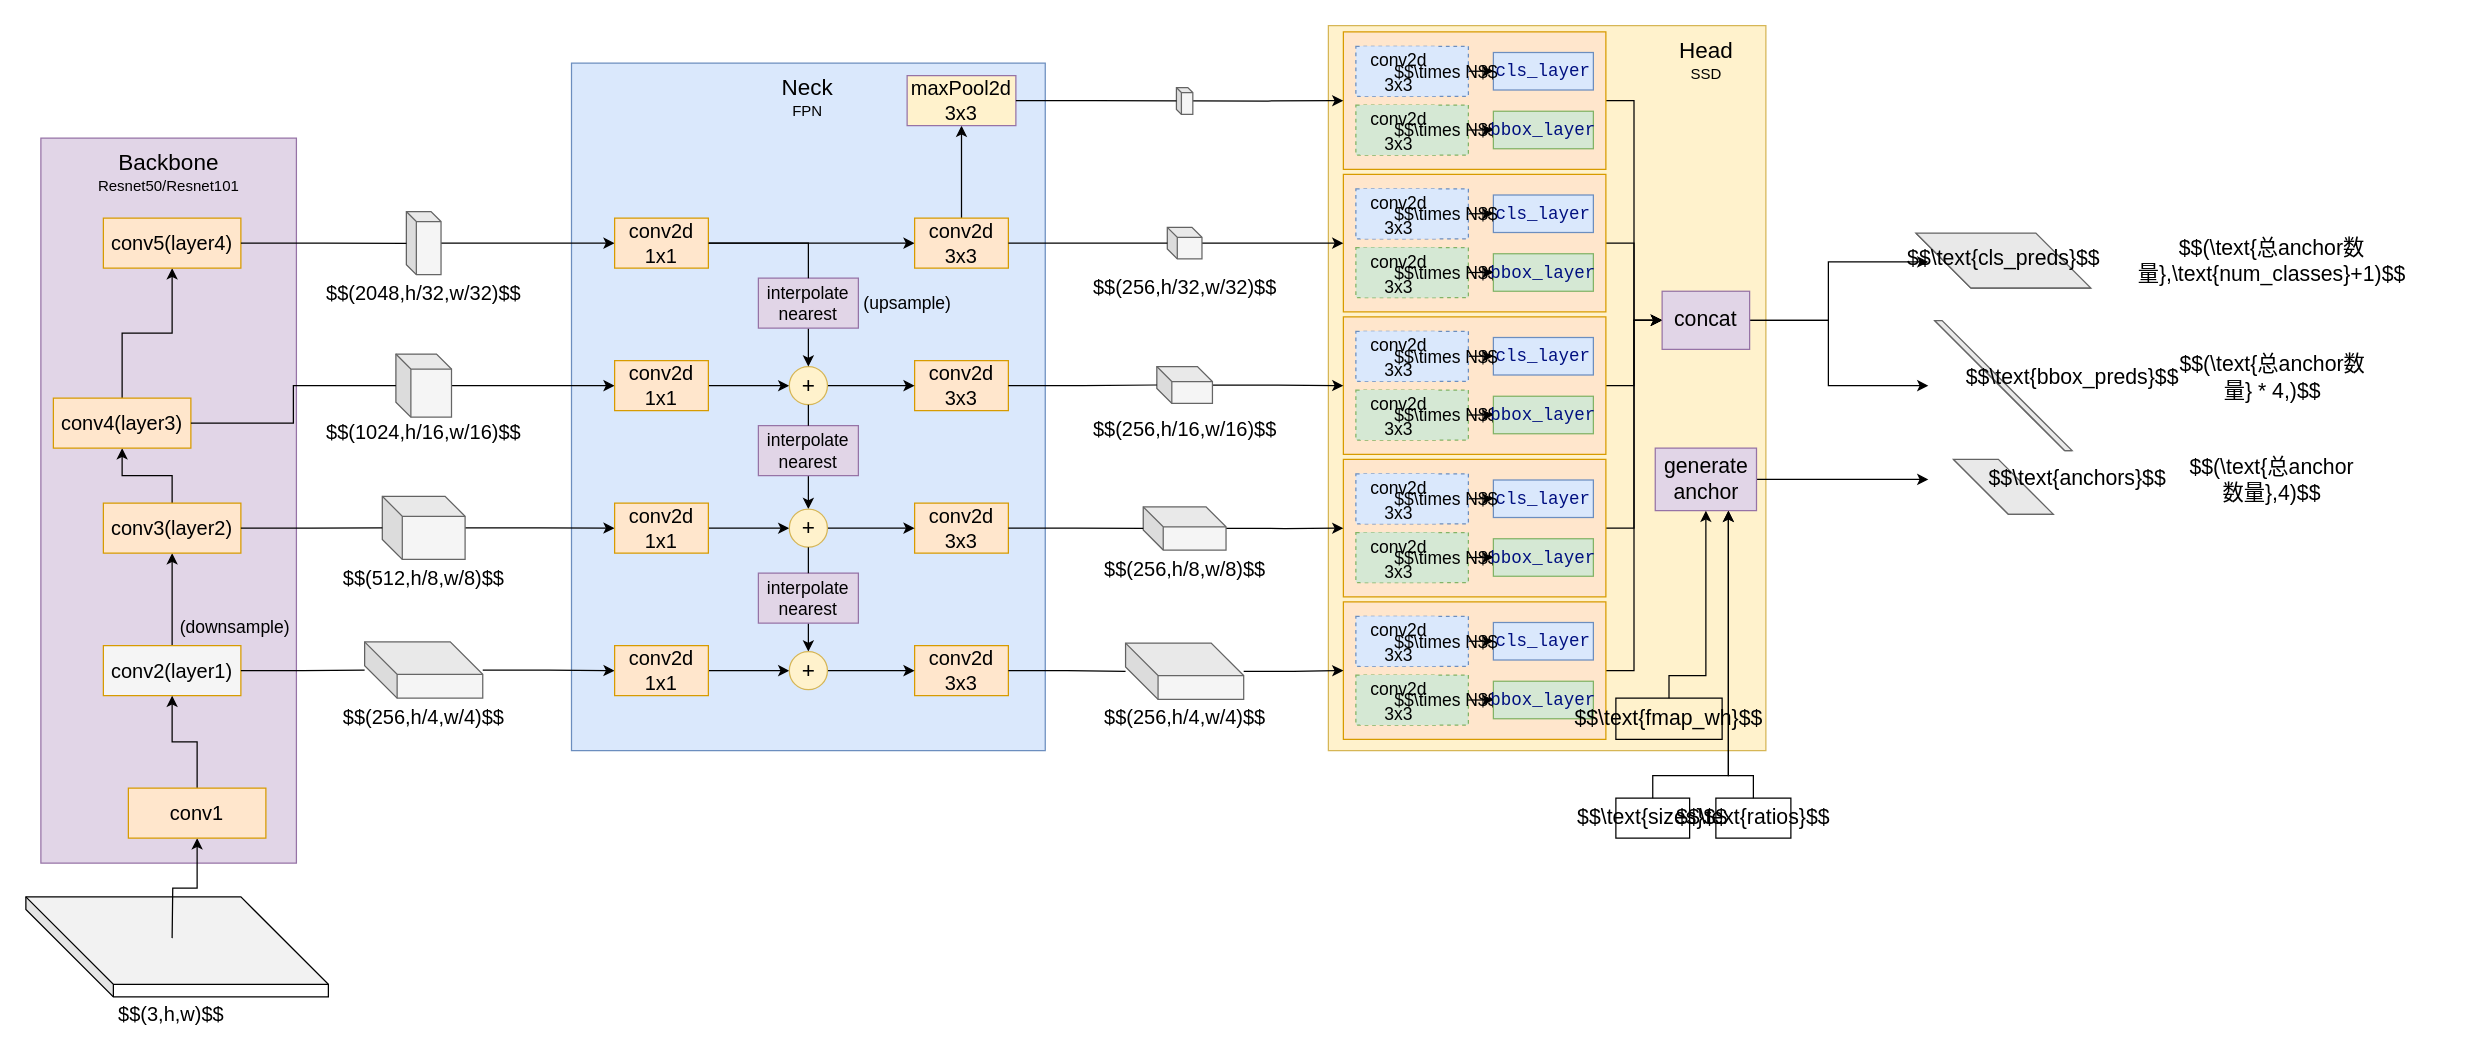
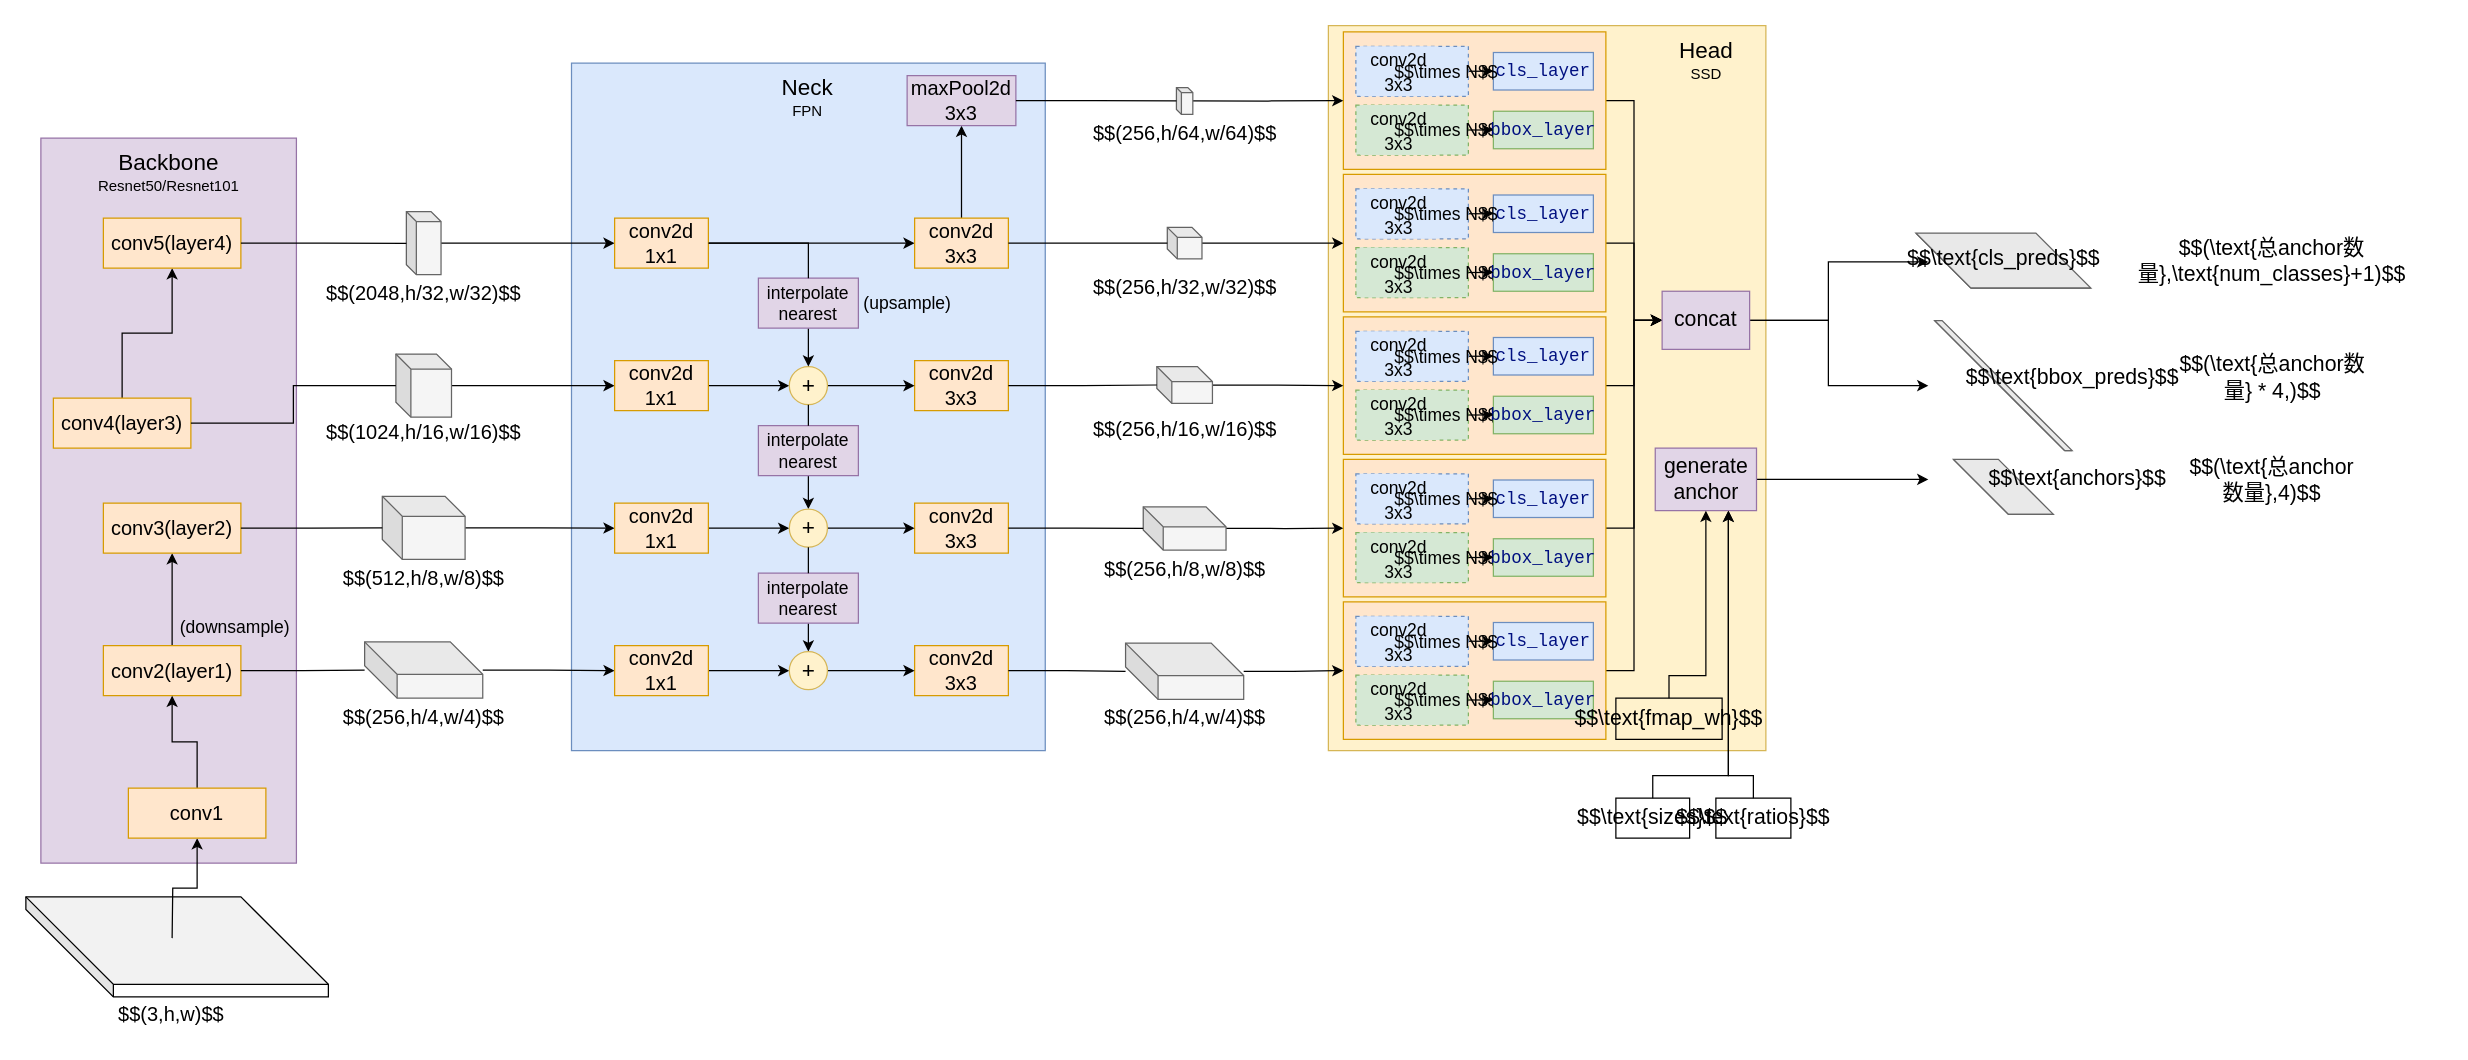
node "maxPool2d 3x3": fillcolor #fff2cc -> #e1d5e7
node "$$(256,h/64,w/64)$$": added
edge "conv3(layer2)" -> "conv4(layer3)": removed
node "conv2(layer1)": fillcolor #f5f5f5 -> #ffe6cc
